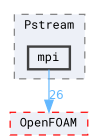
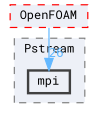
edge "mpi" -> "OpenFOAM": reversed
